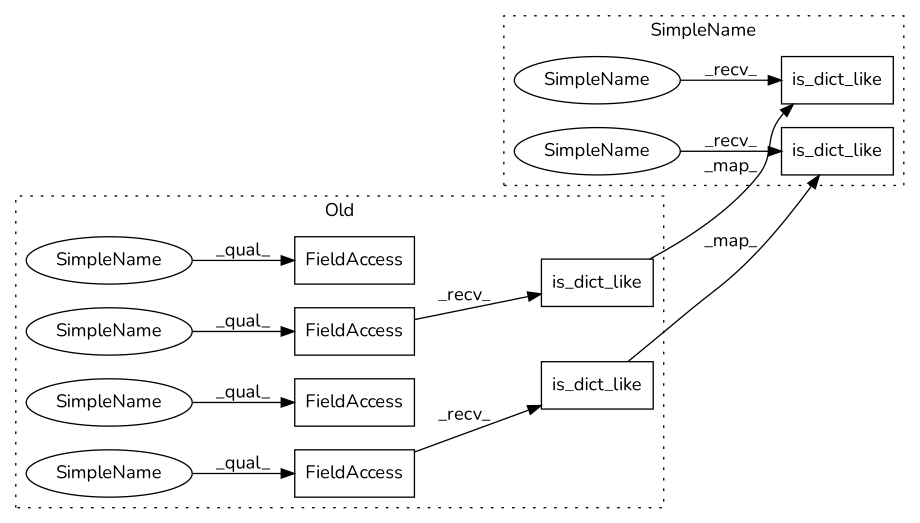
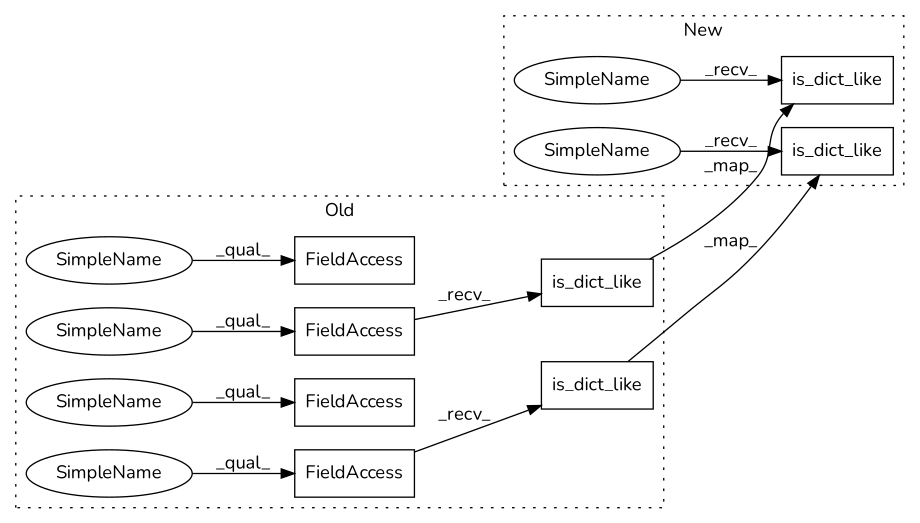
cluster "SimpleName": label "SimpleName" -> "New"
